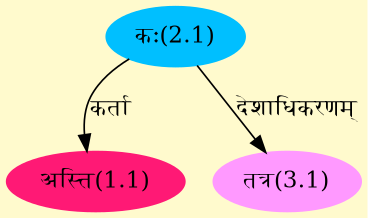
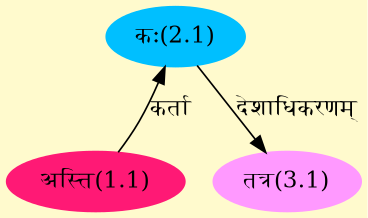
edge "कः(2.1)" -> "अस्ति(1.1)": reversed
